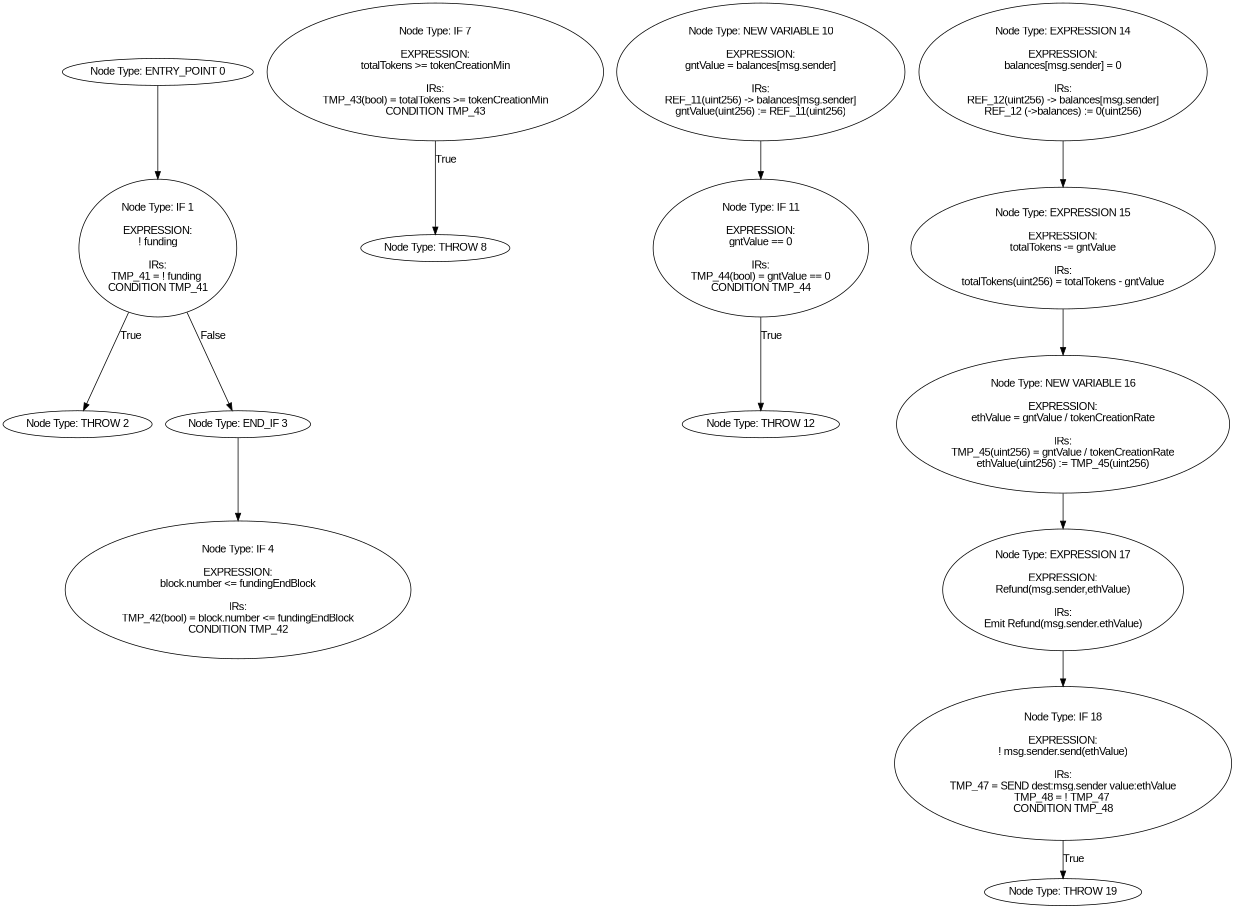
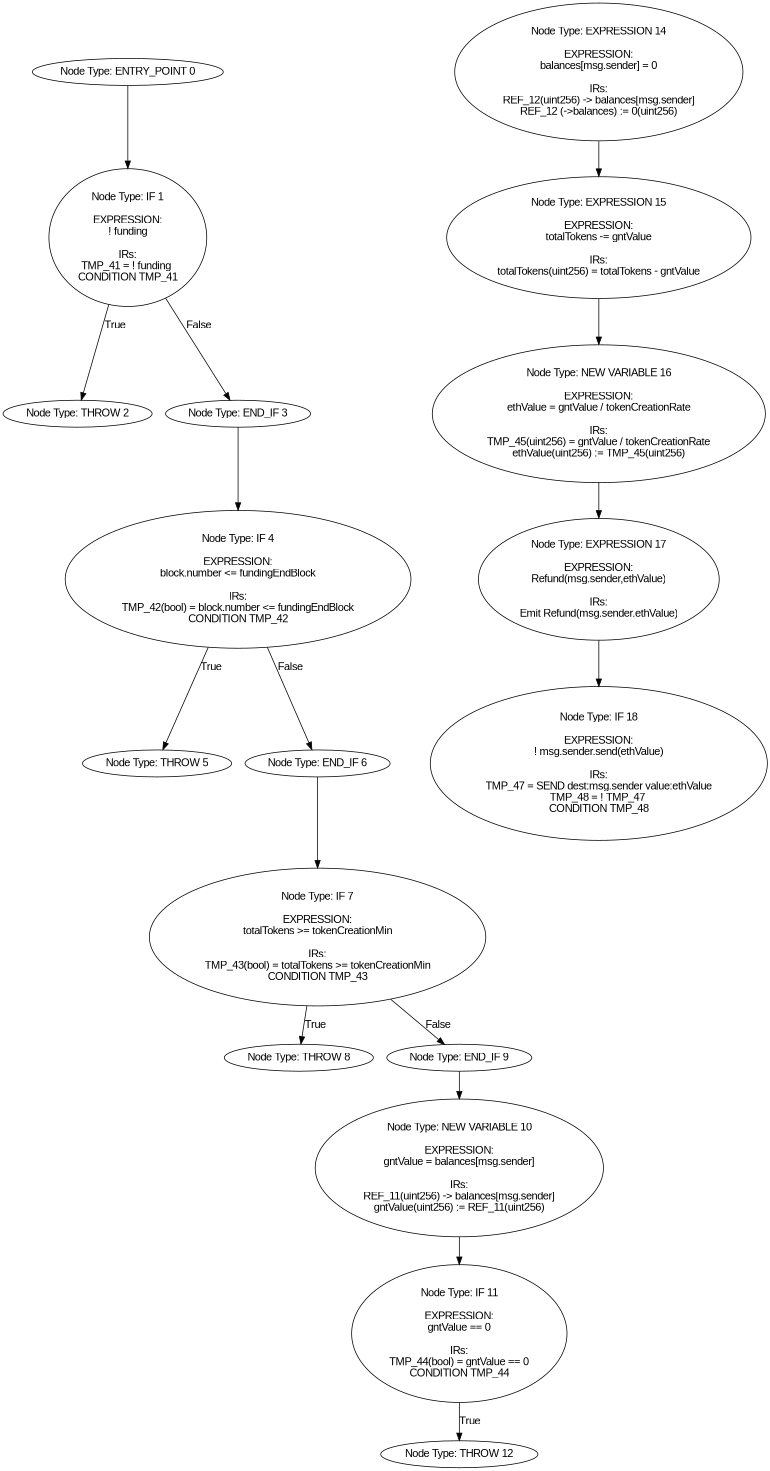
node "Node Type: THROW 5": added
node "Node Type: END_IF 6": added
node "Node Type: THROW 19": removed
node "Node Type: END_IF 9": added
